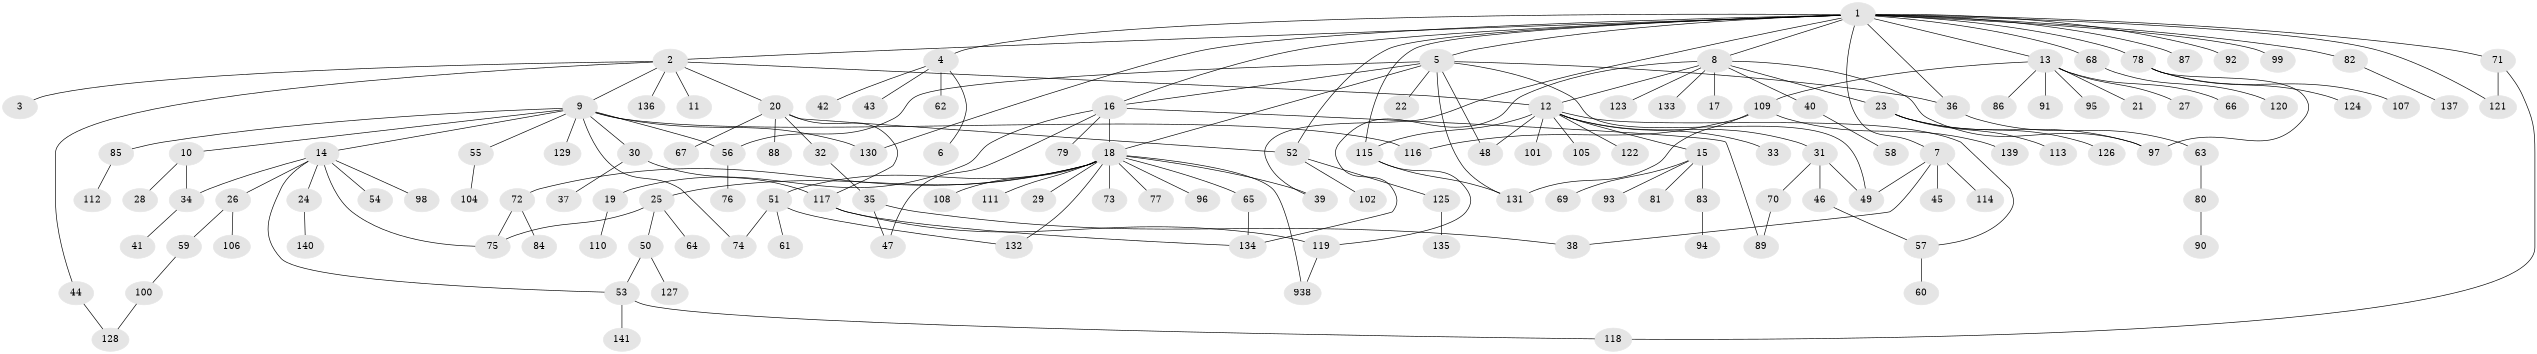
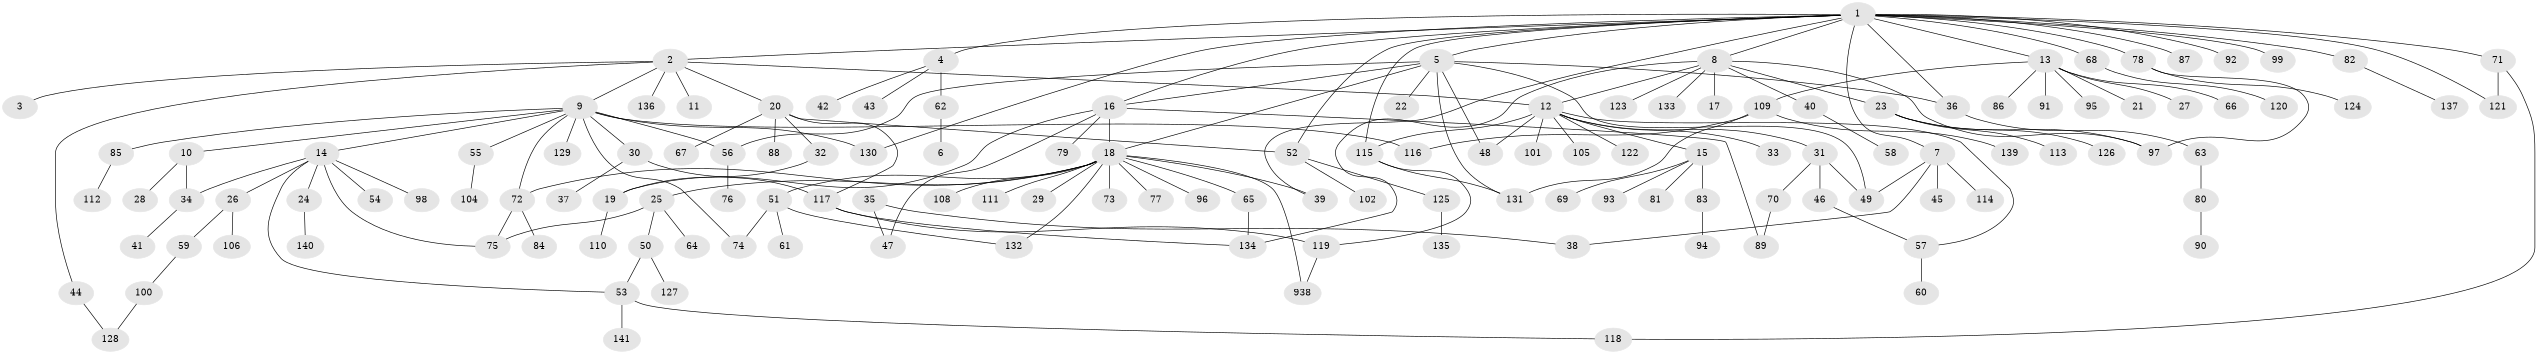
edge "4" -- "6": now "62" -- "6"
node "107": removed
edge "9" -- "72": added
edge "32" -- "35": now "32" -- "19"
